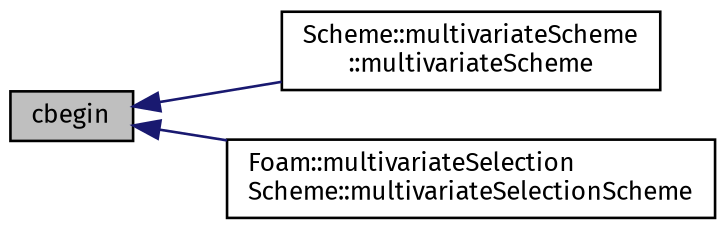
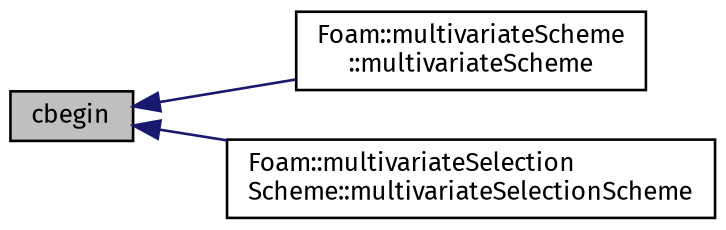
node "Scheme::multivariateScheme ::multivariateScheme": label "Scheme::multivariateScheme ::multivariateScheme" -> "Foam::multivariateScheme ::multivariateScheme"
